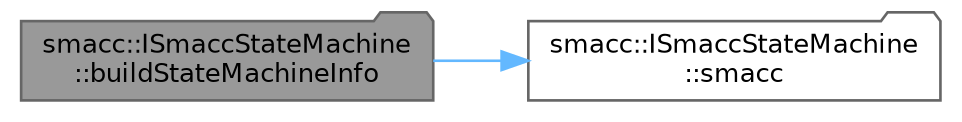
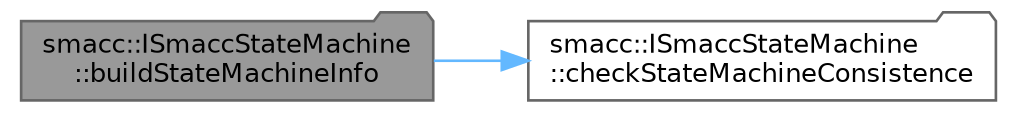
node "smacc::ISmaccStateMachine ::smacc": label "smacc::ISmaccStateMachine ::smacc" -> "smacc::ISmaccStateMachine ::checkStateMachineConsistence"
